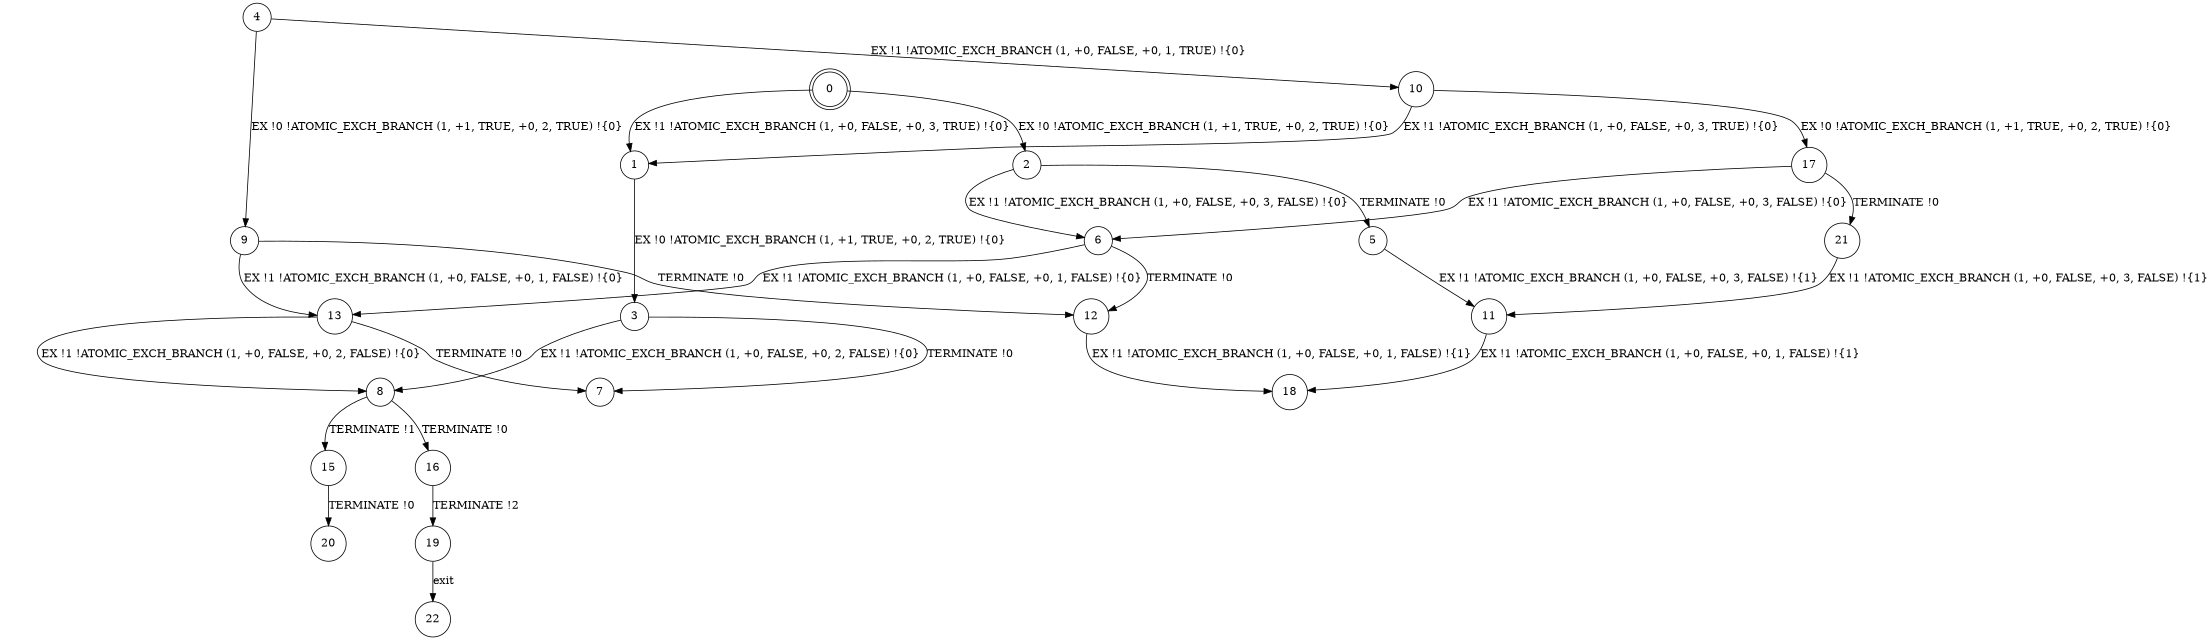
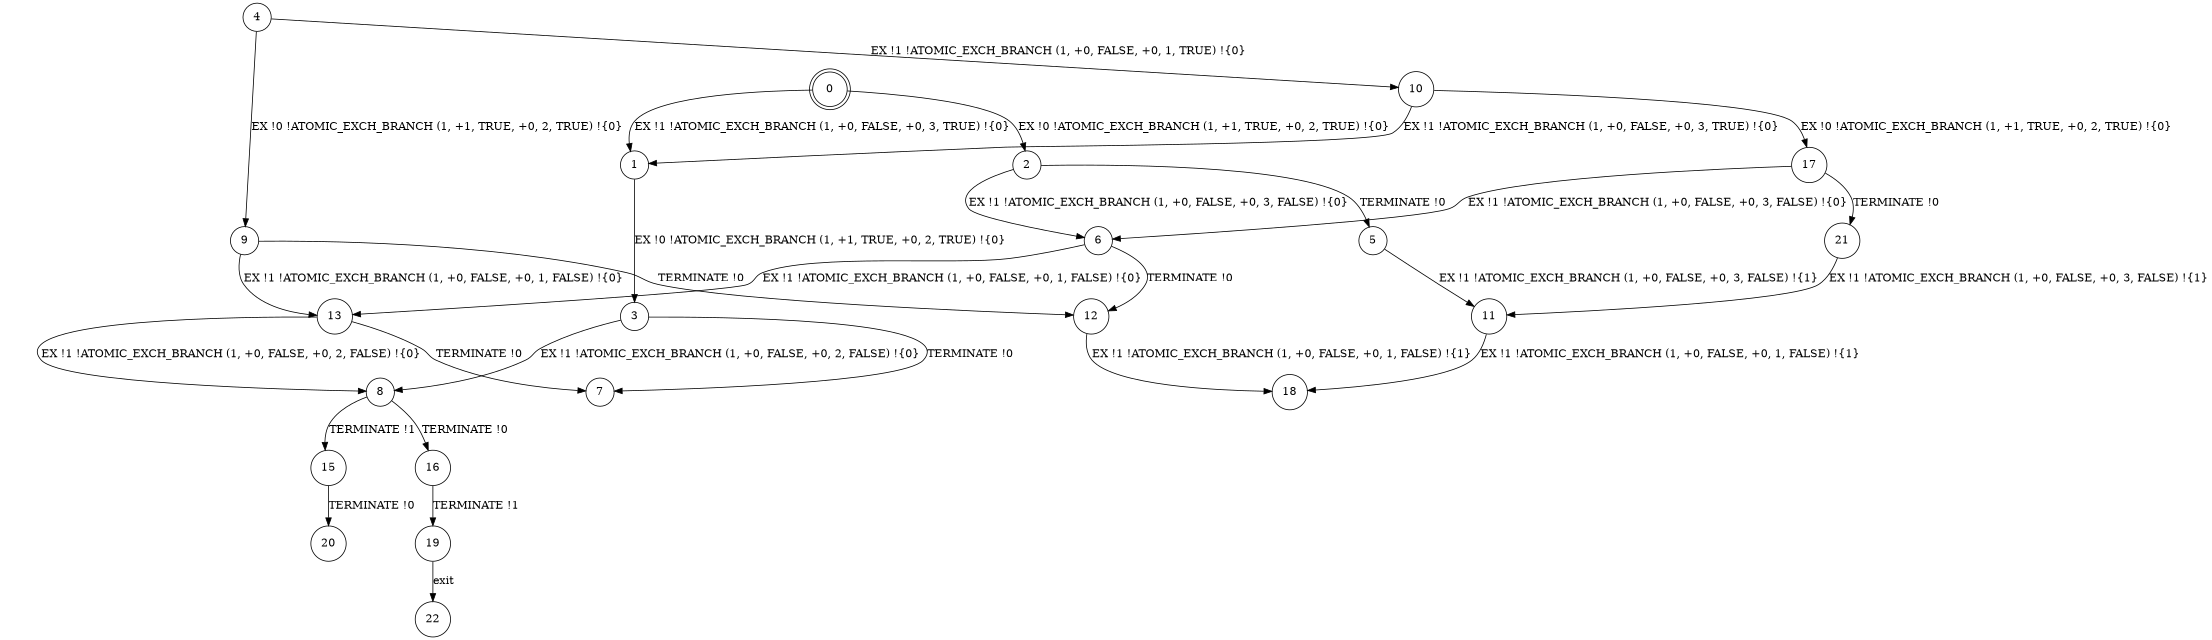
edge "16" -> "19": label "TERMINATE !2" -> "TERMINATE !1"
